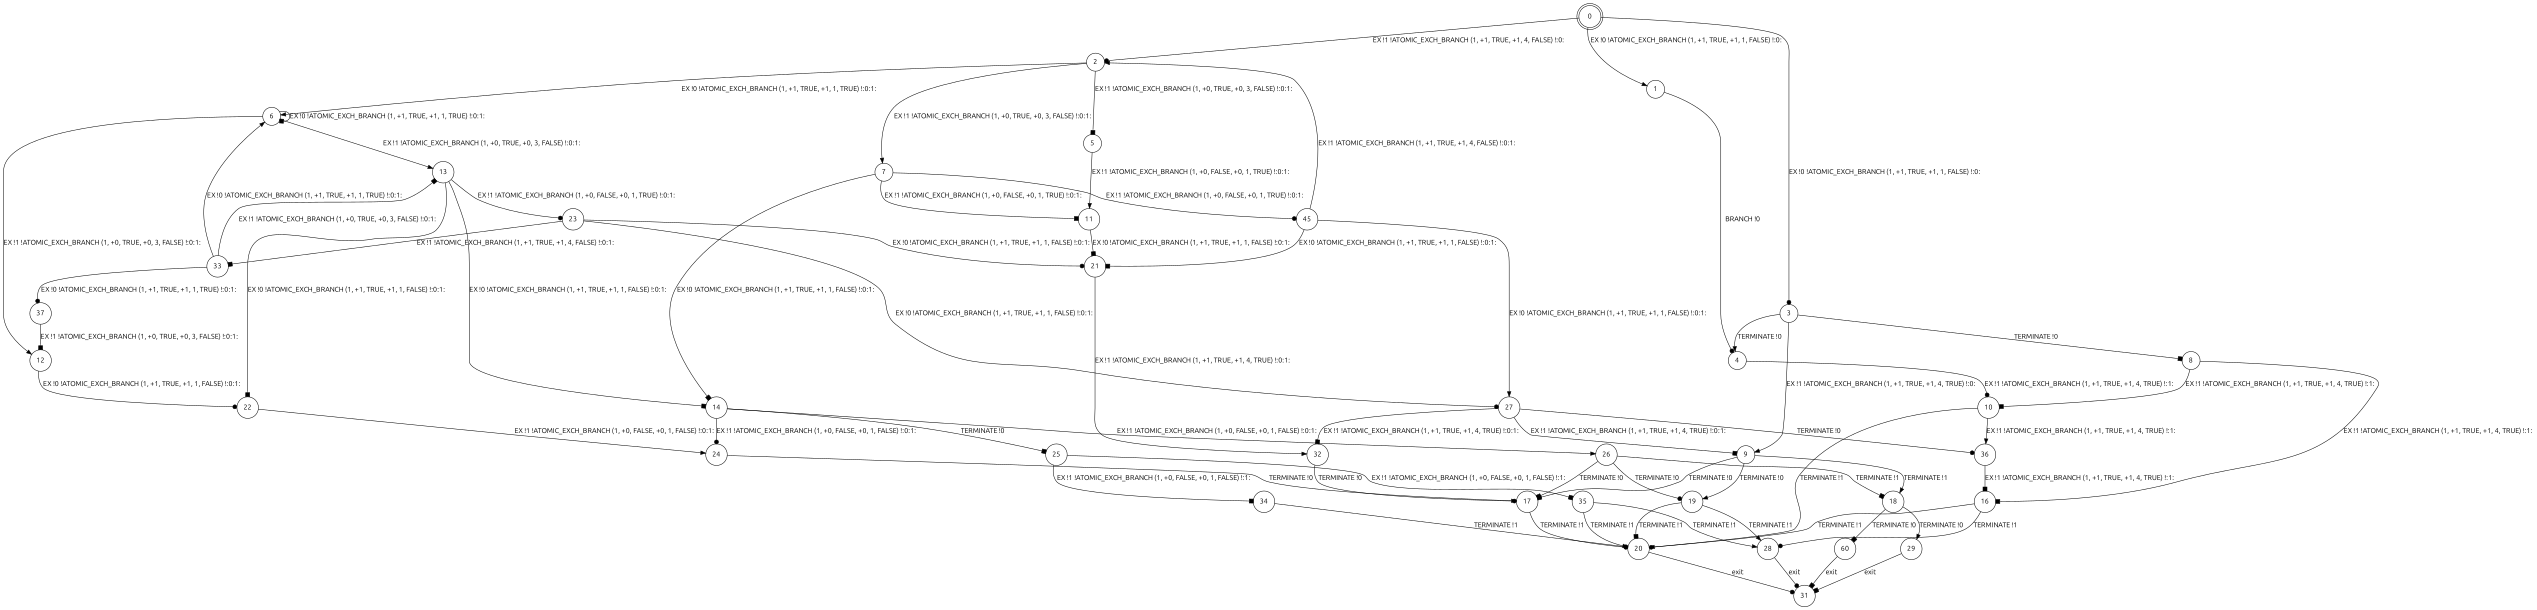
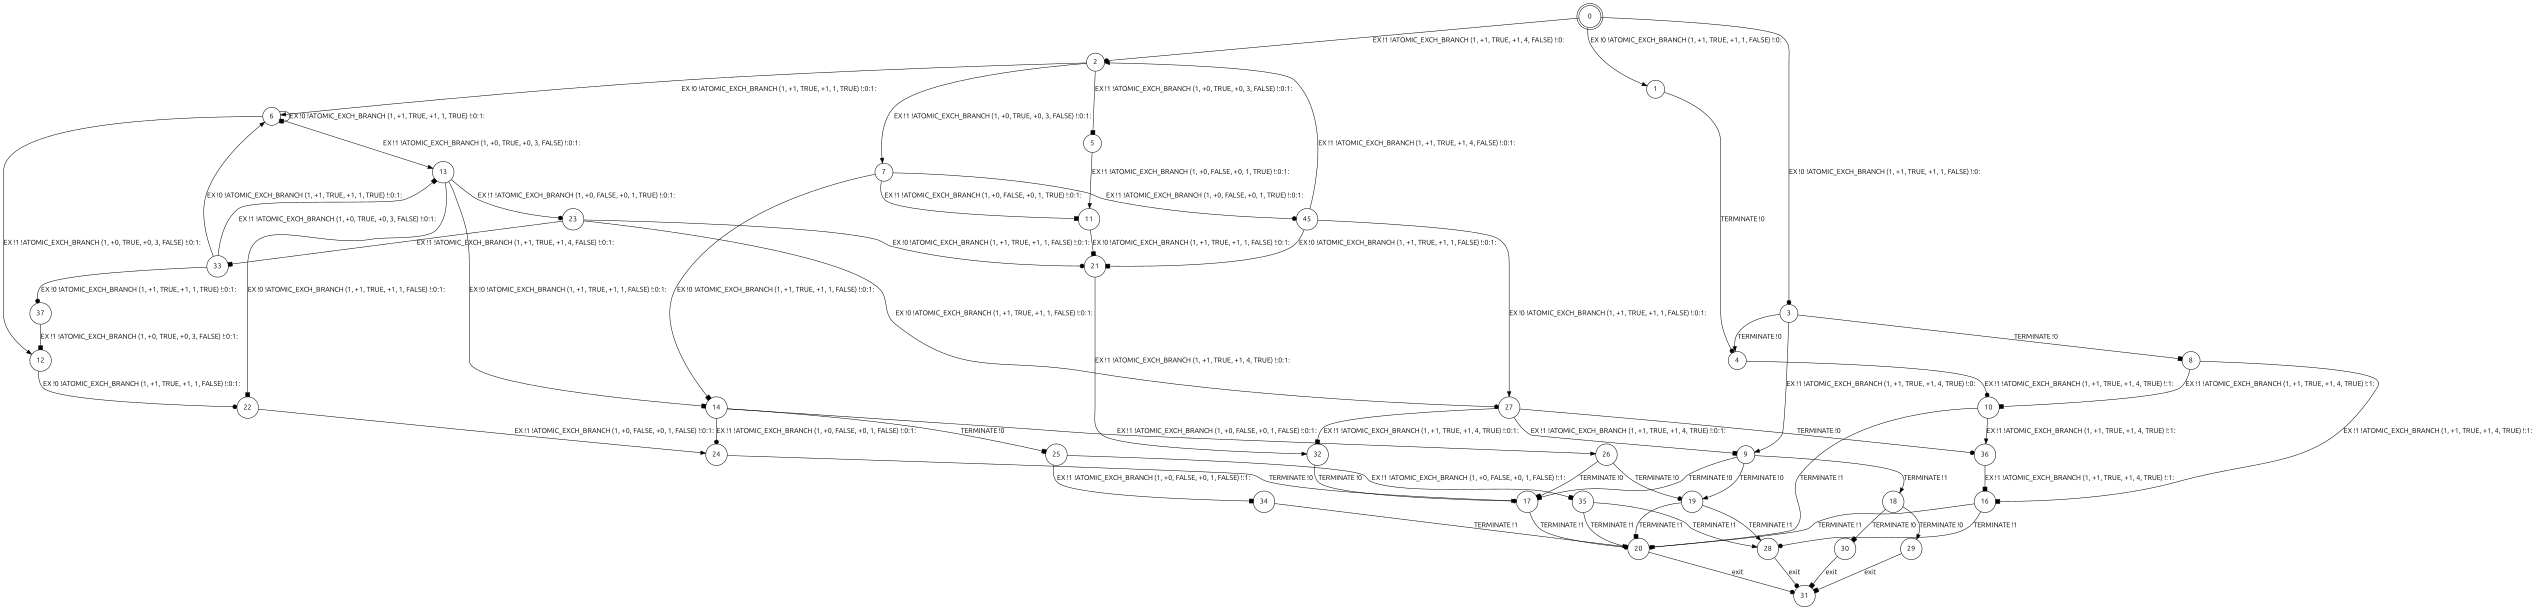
edge "1" -> "4": label "BRANCH !0" -> "TERMINATE !0"
edge "26" -> "18": removed, label "TERMINATE !1"
node "60": label "60" -> "30"
